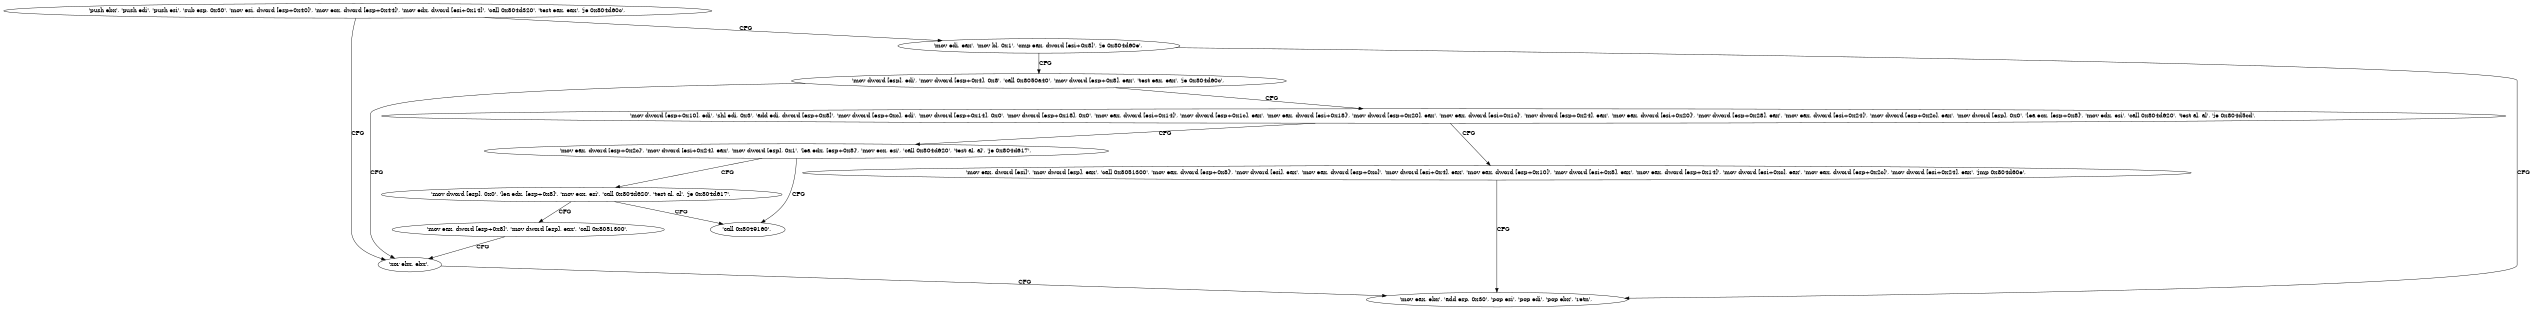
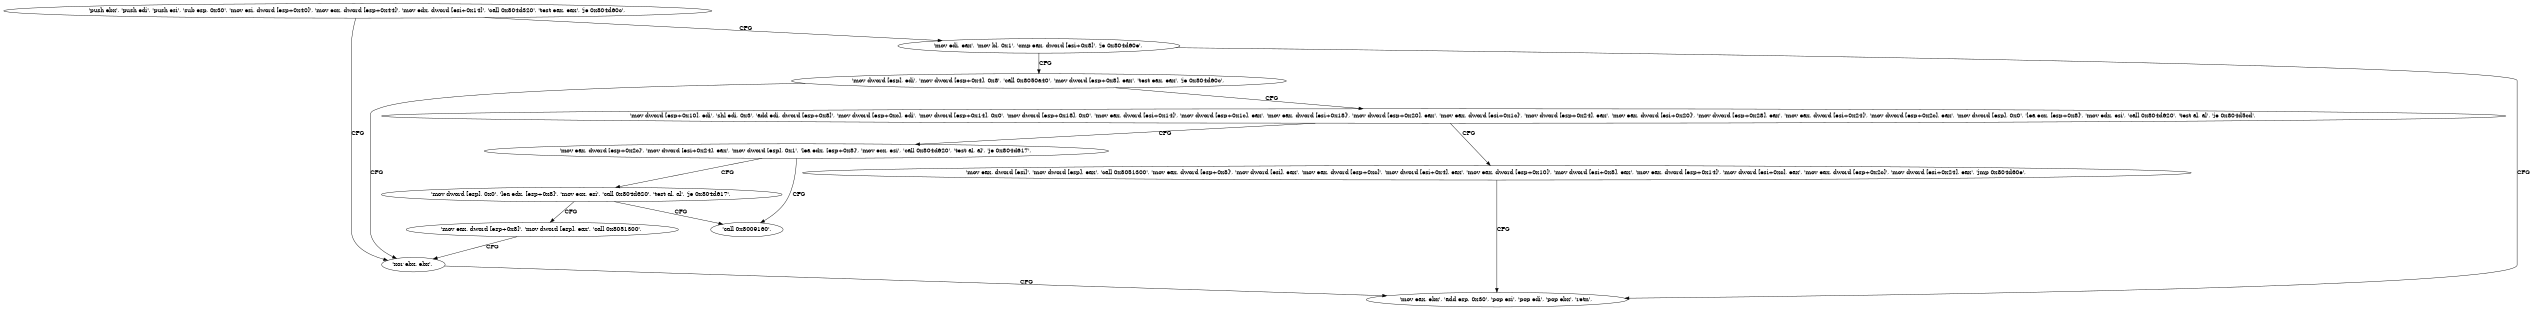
node "'call 0x8049160',": label "'call 0x8049160'," -> "'call 0x8009160',"
